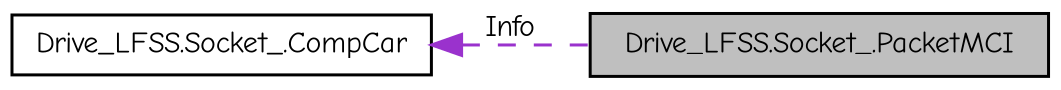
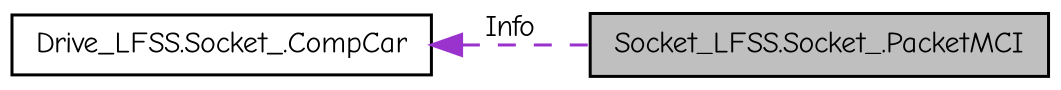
node "Drive_LFSS.Socket_.PacketMCI": label "Drive_LFSS.Socket_.PacketMCI" -> "Socket_LFSS.Socket_.PacketMCI"
